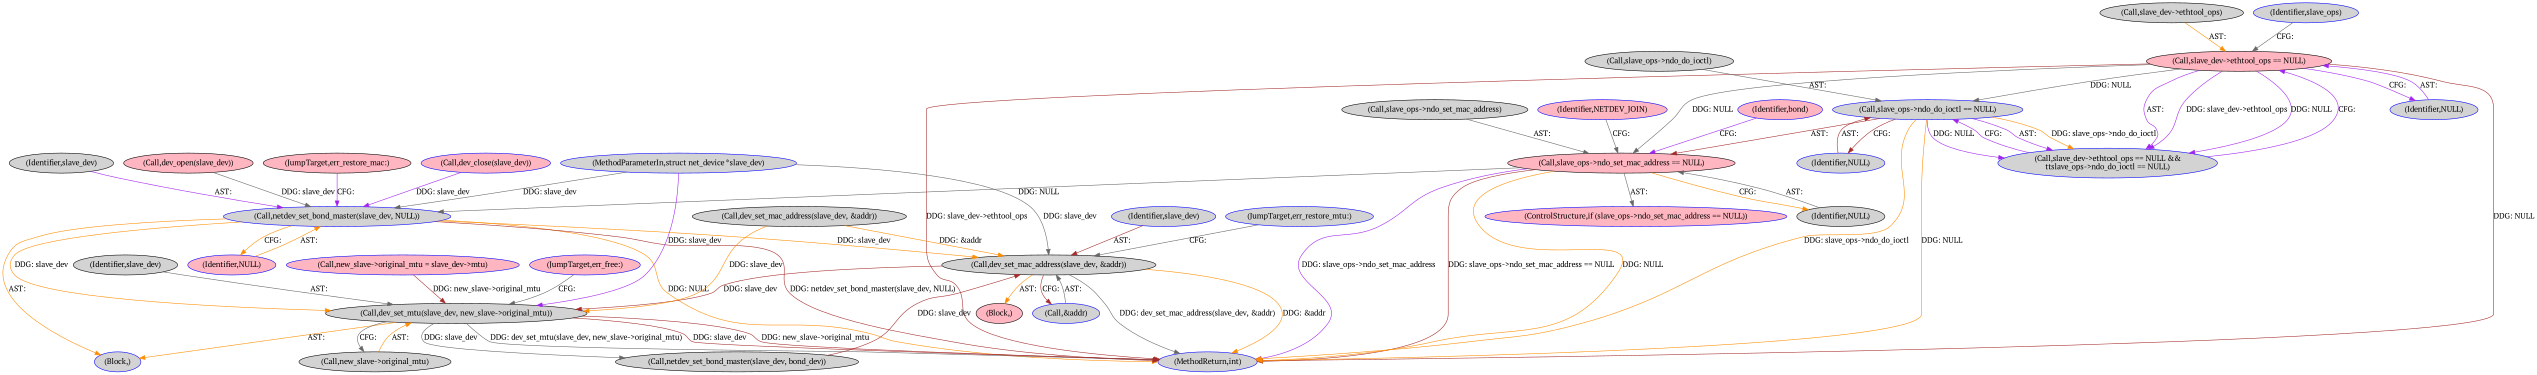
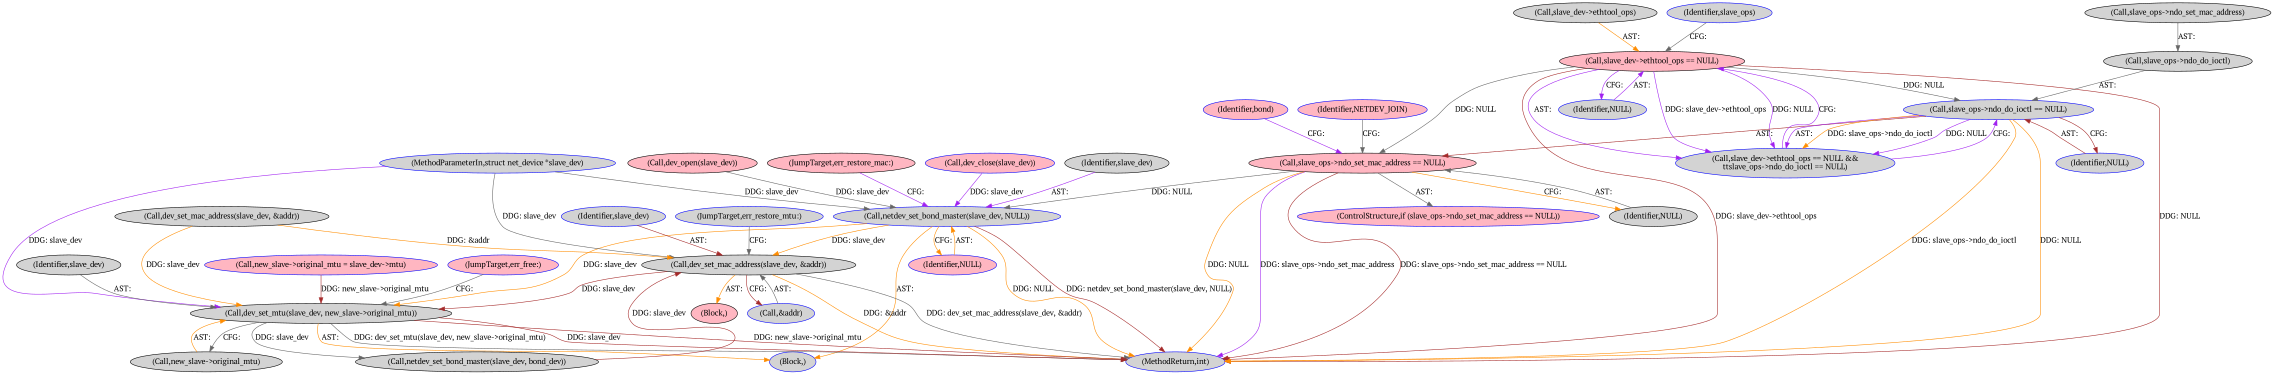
edge "(Call,slave_ops->ndo_set_mac_address)" -> "(Call,slave_ops->ndo_set_mac_address == NULL)": now "(Call,slave_ops->ndo_set_mac_address)" -> "(Call,slave_ops->ndo_do_ioctl)"
